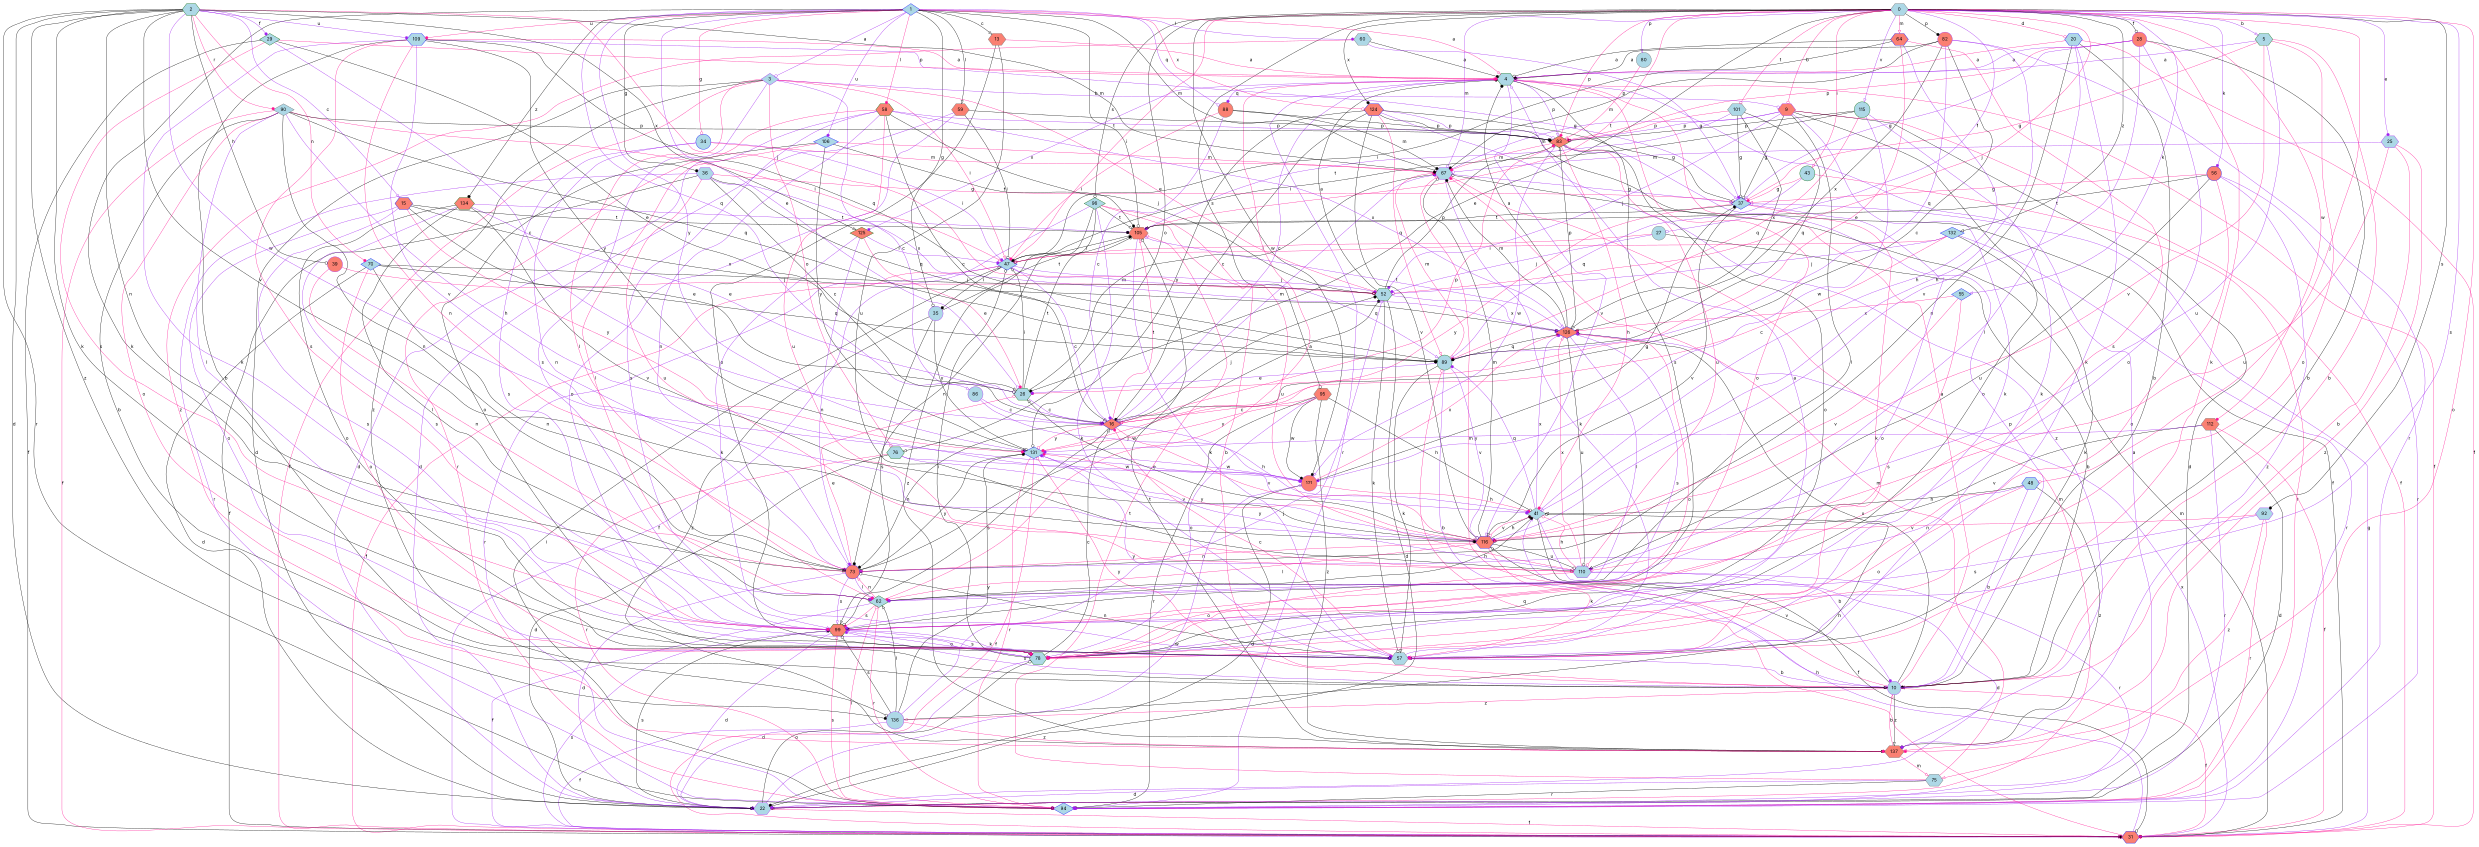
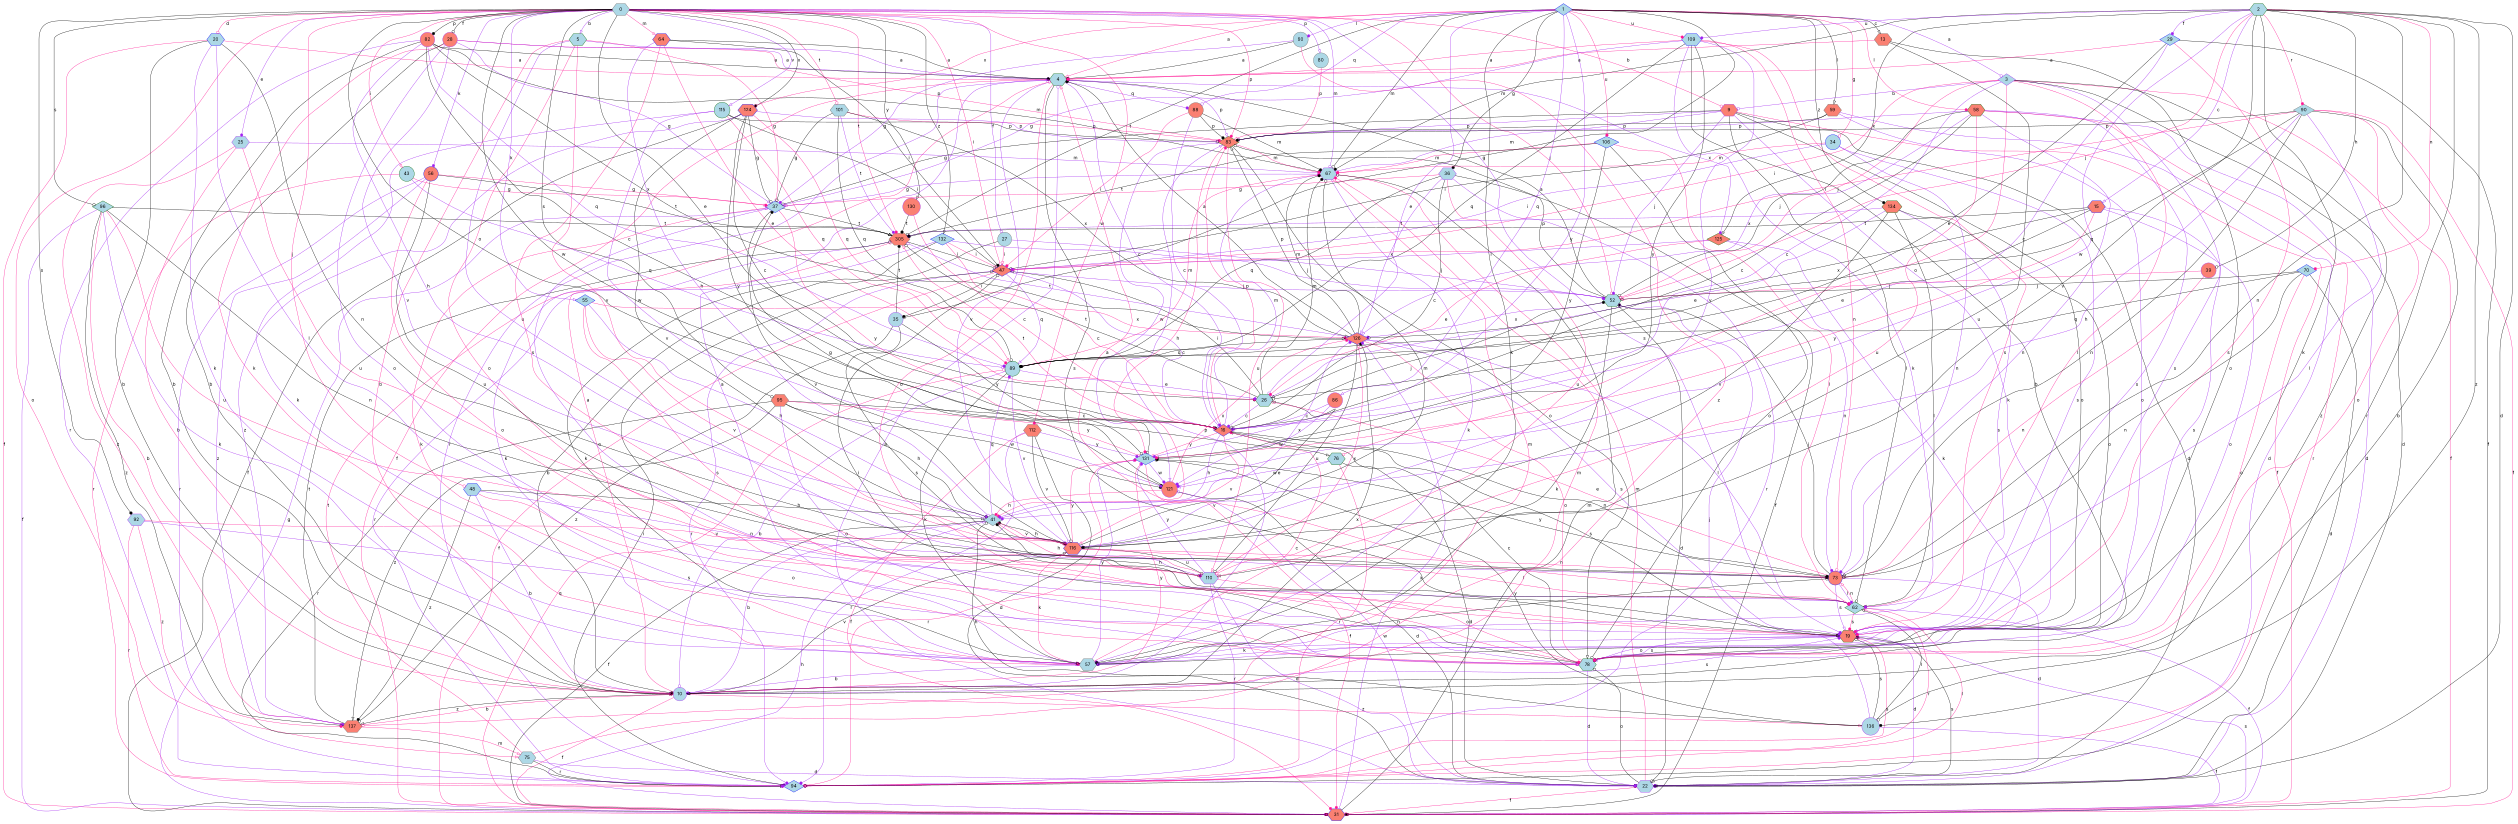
node "29": color darkgreen -> blue
node "60": shape hexagon -> circle
edge "29" -> "4": label "p" -> "a"
edge "1" -> "106": color purple -> deeppink
edge "3" -> "52": label "e" -> "j"
node "130": added
node "105": label "105" -> "305"
node "47": fillcolor lightblue -> salmon
edge "124" -> "137": arrowhead odot -> onormal
edge "83" -> "110": arrowhead odot -> onormal
node "86": fillcolor lightblue -> salmon
edge "95" -> "16": color deeppink -> black
edge "55" -> "41": added, label "h"
edge "82" -> "10": added, label "b"
node "99": label "99" -> "19"
edge "136" -> "137": removed, label "z"
